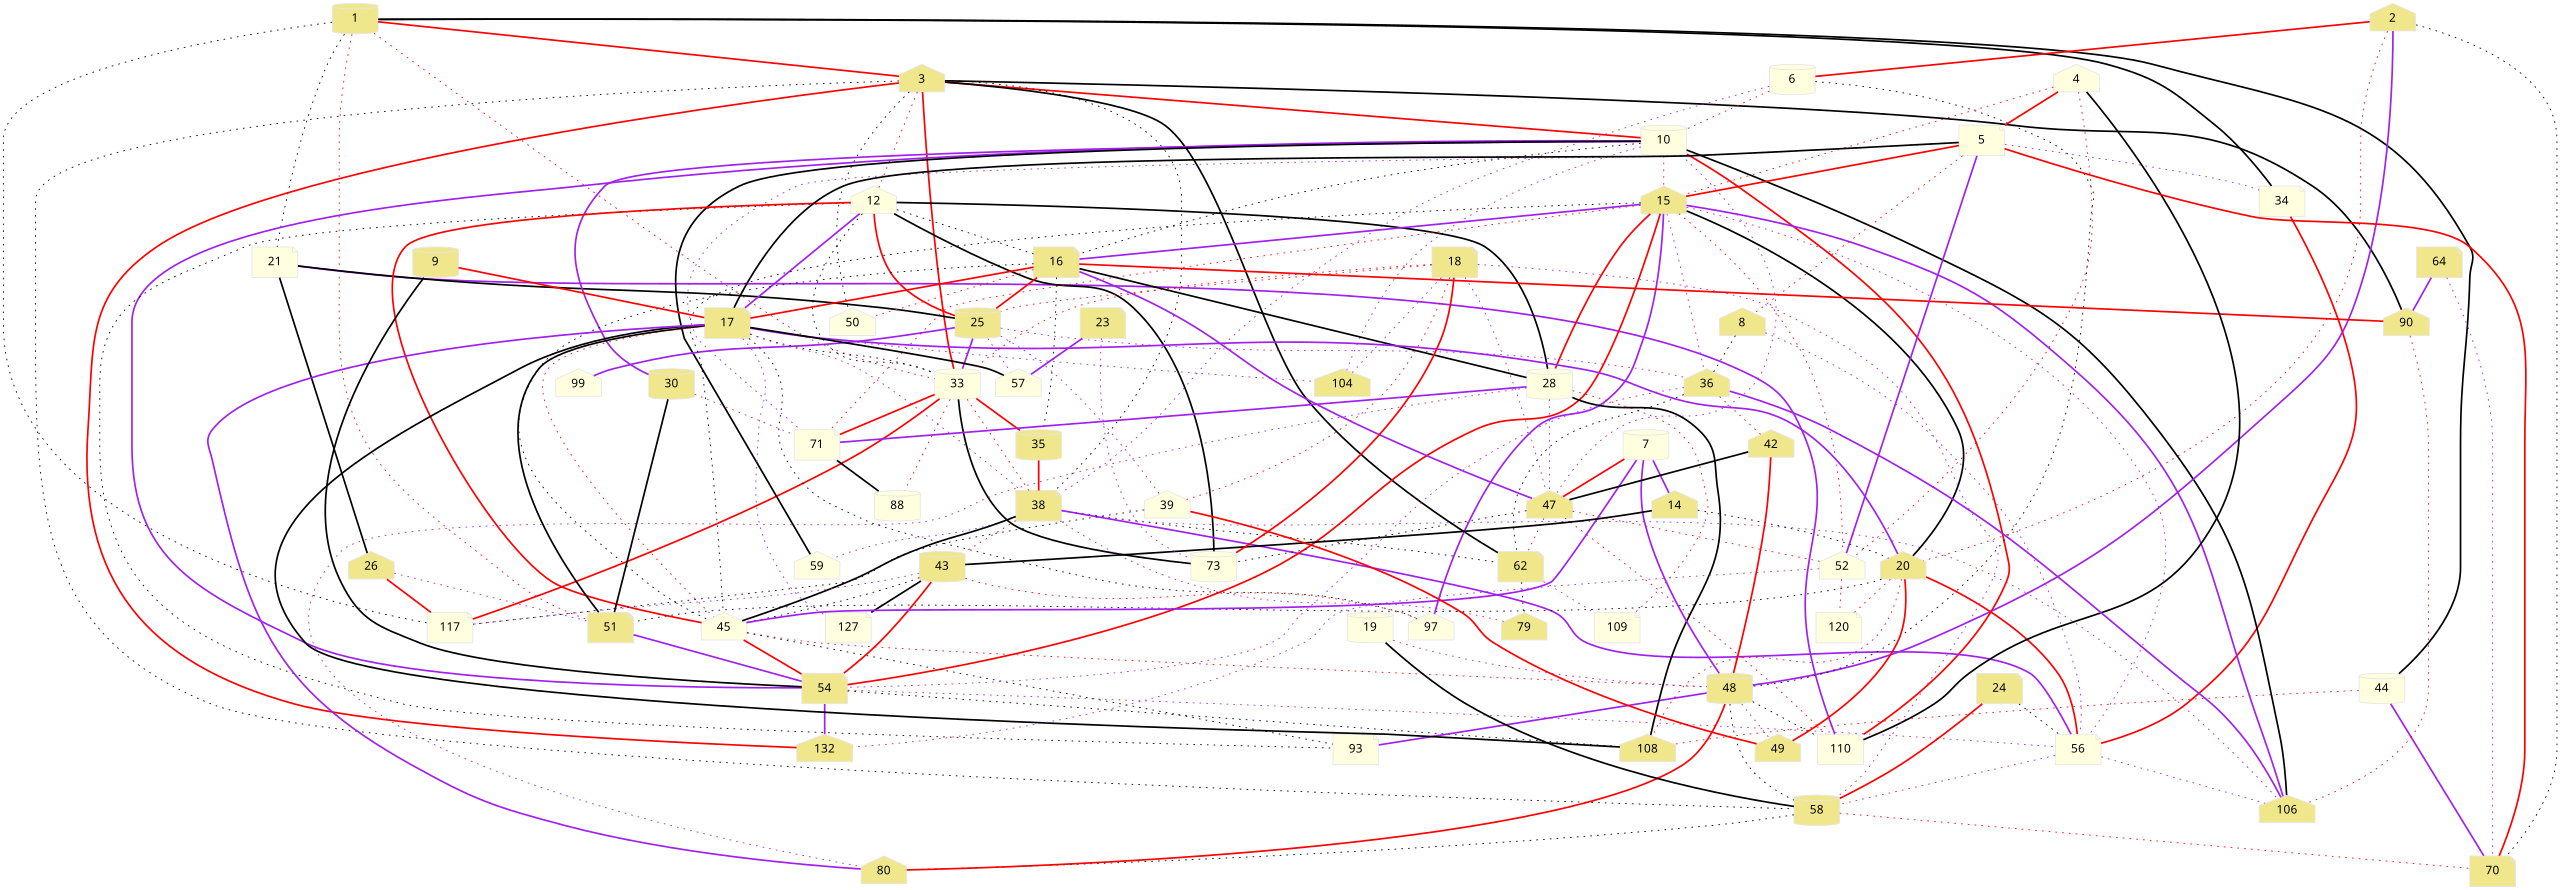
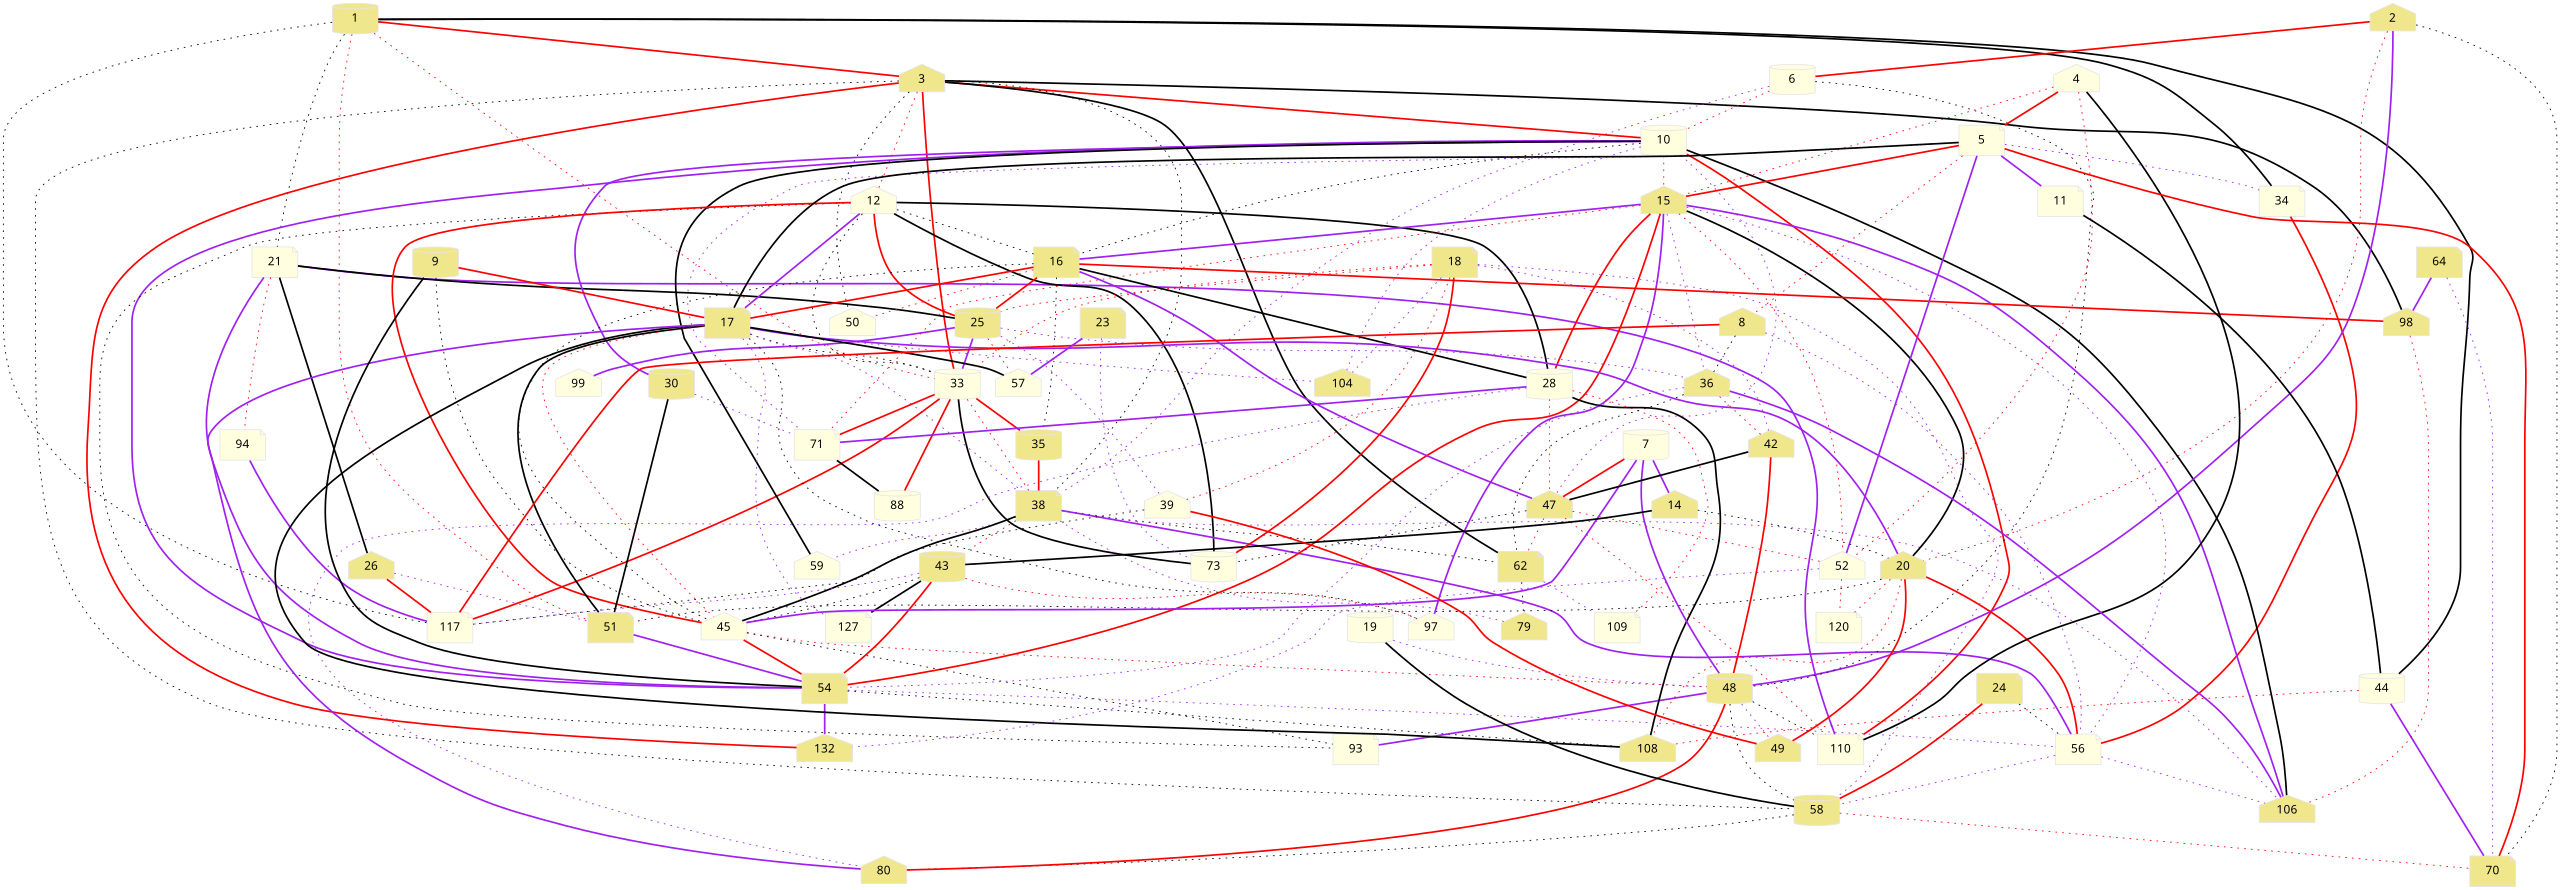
node "11": added
edge "15" -- "45": now "9" -- "45"
node "90": label "90" -> "98"
edge "8" -- "117": added
edge "25" -- "57": color purple -> red
edge "18" -- "47": now "18" -- "42"
node "94": added
edge "33" -- "88": style dotted -> bold
edge "21" -- "54": added
